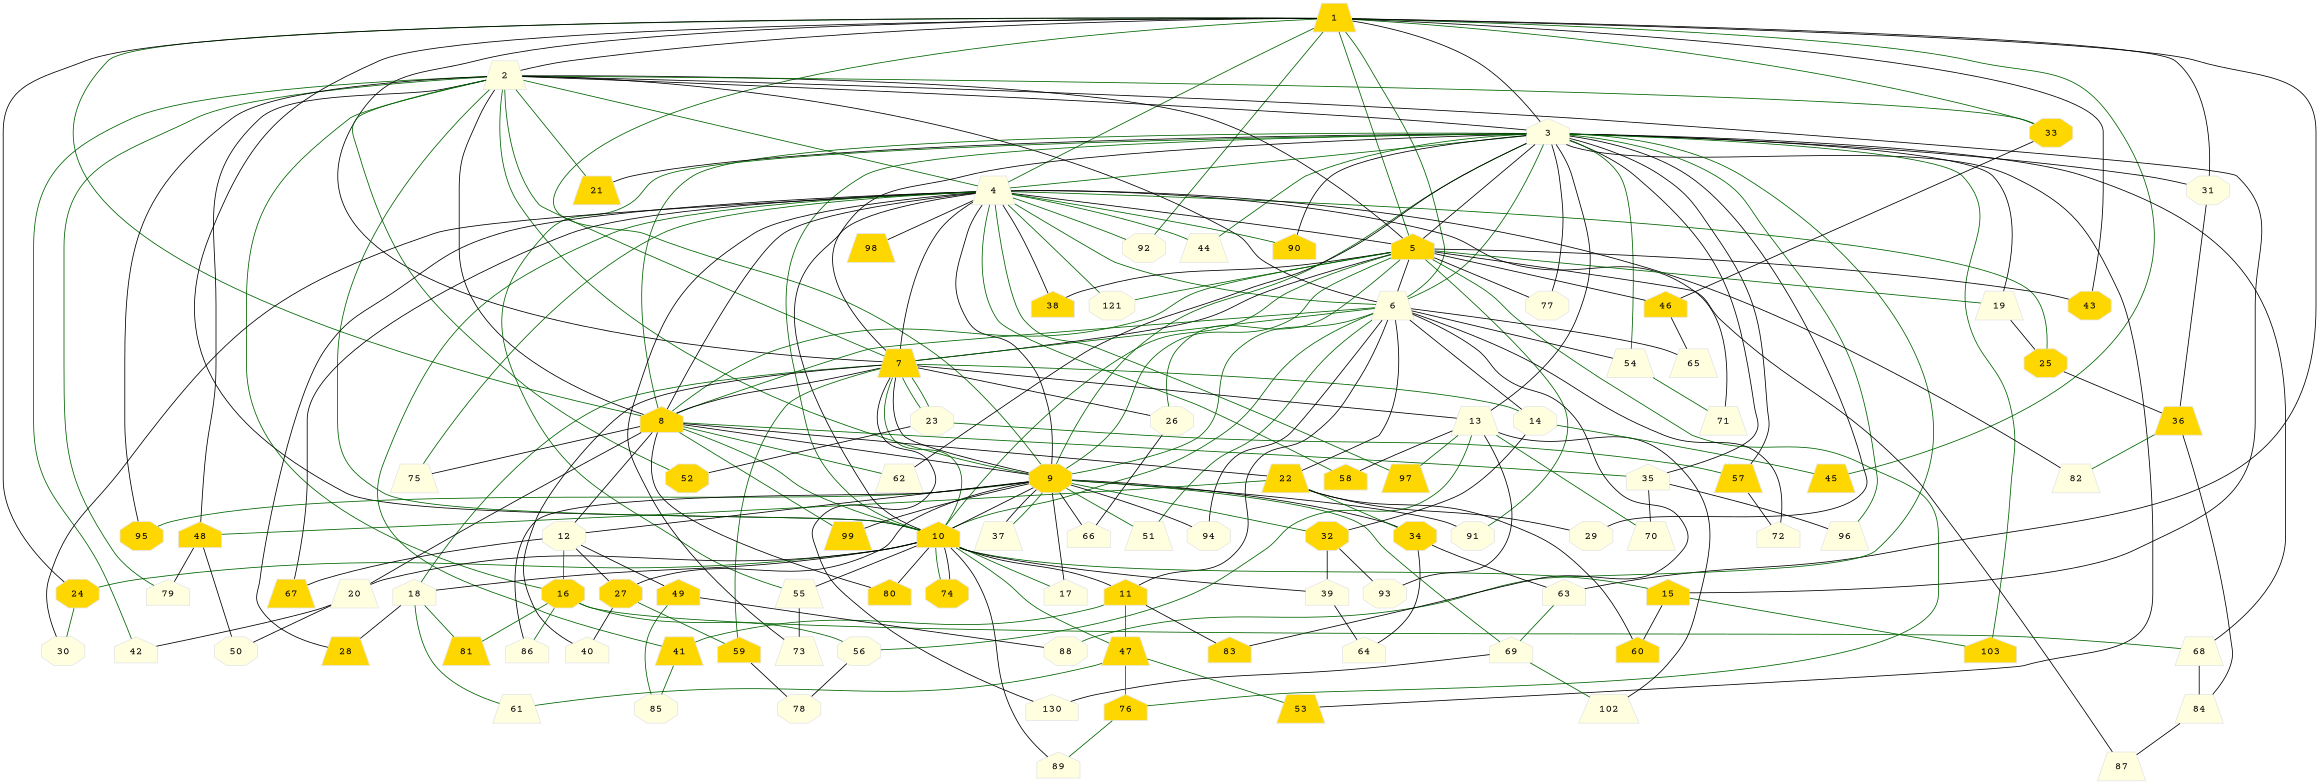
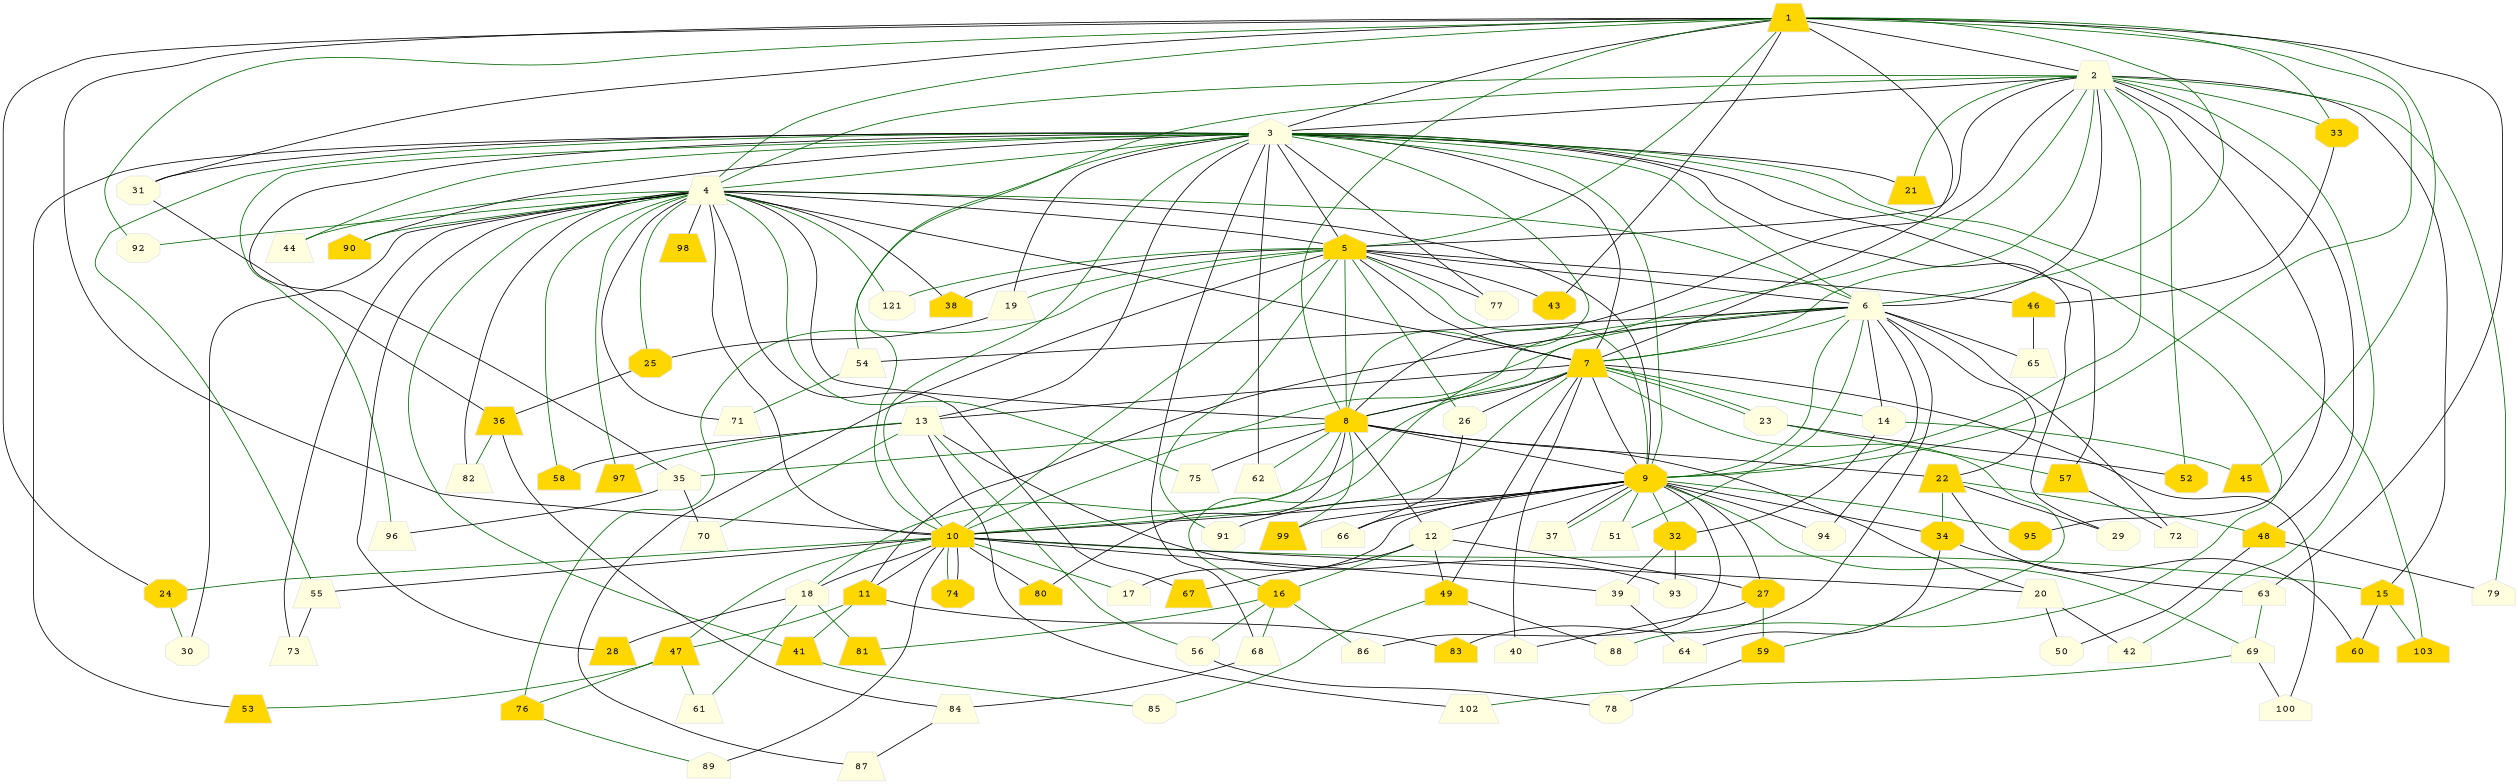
edge "7" -- "49": added
node "130": label "130" -> "100"
